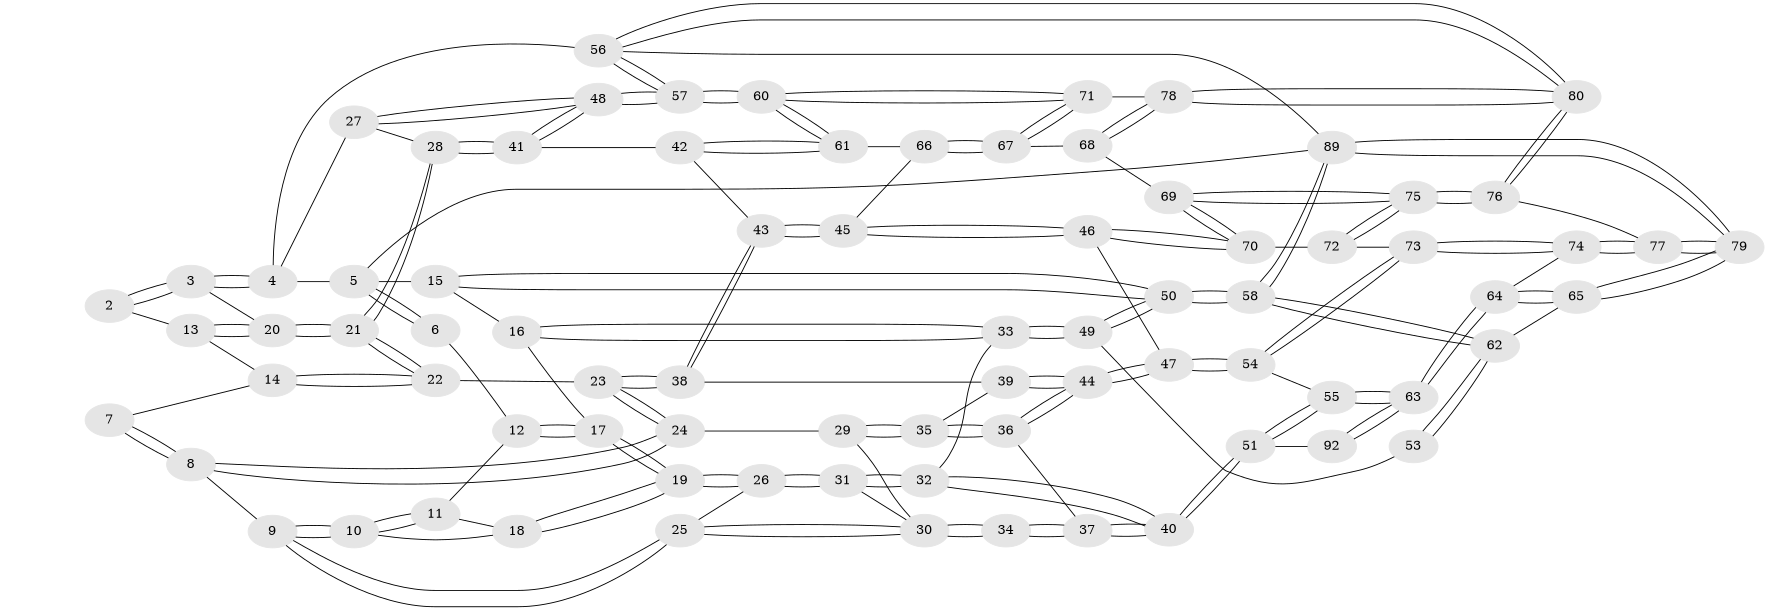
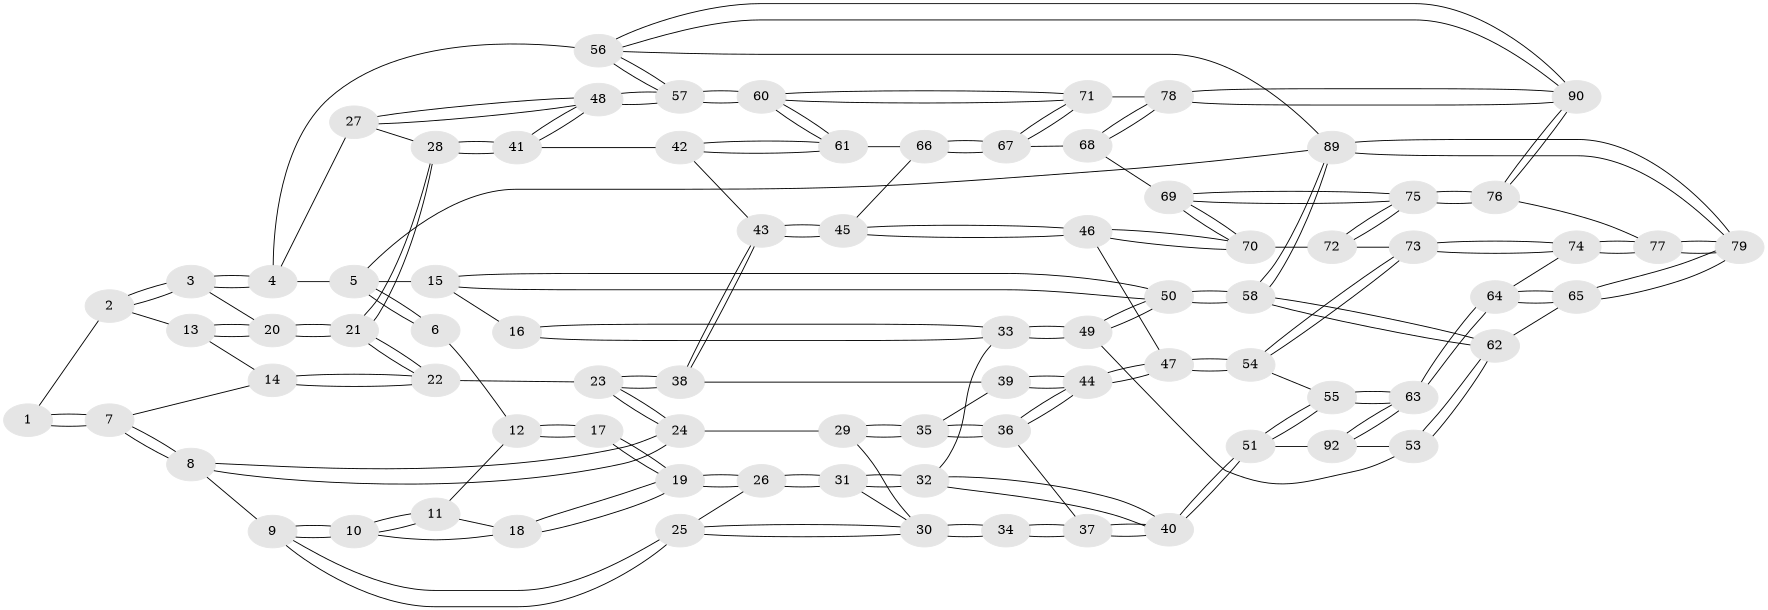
node "80": label "80" -> "90"
edge "16" -- "17": removed
node "1": added
edge "92" -- "53": added
